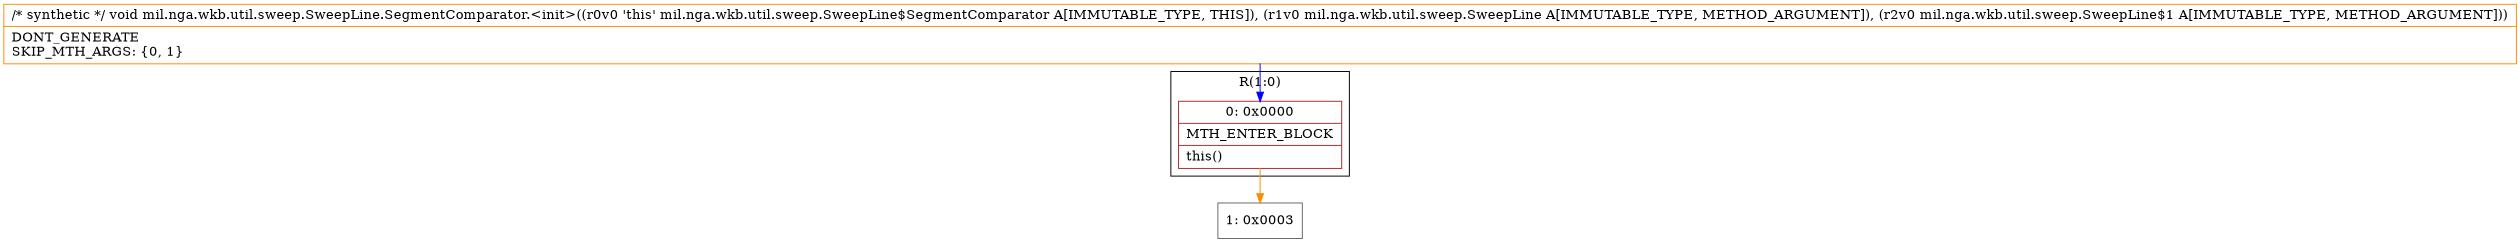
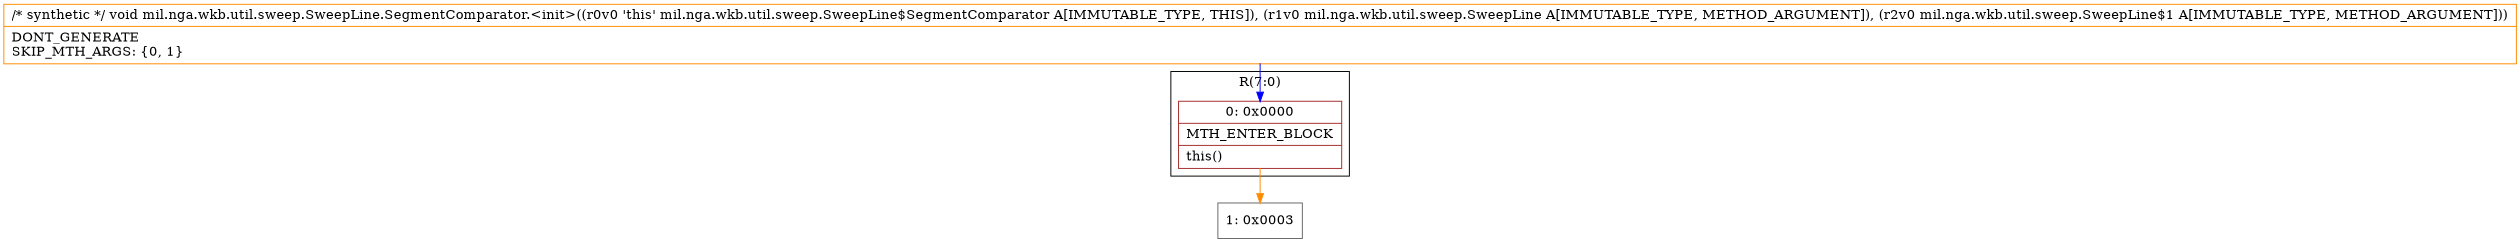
cluster "R(1:0)": label "R(1:0)" -> "R(7:0)"
